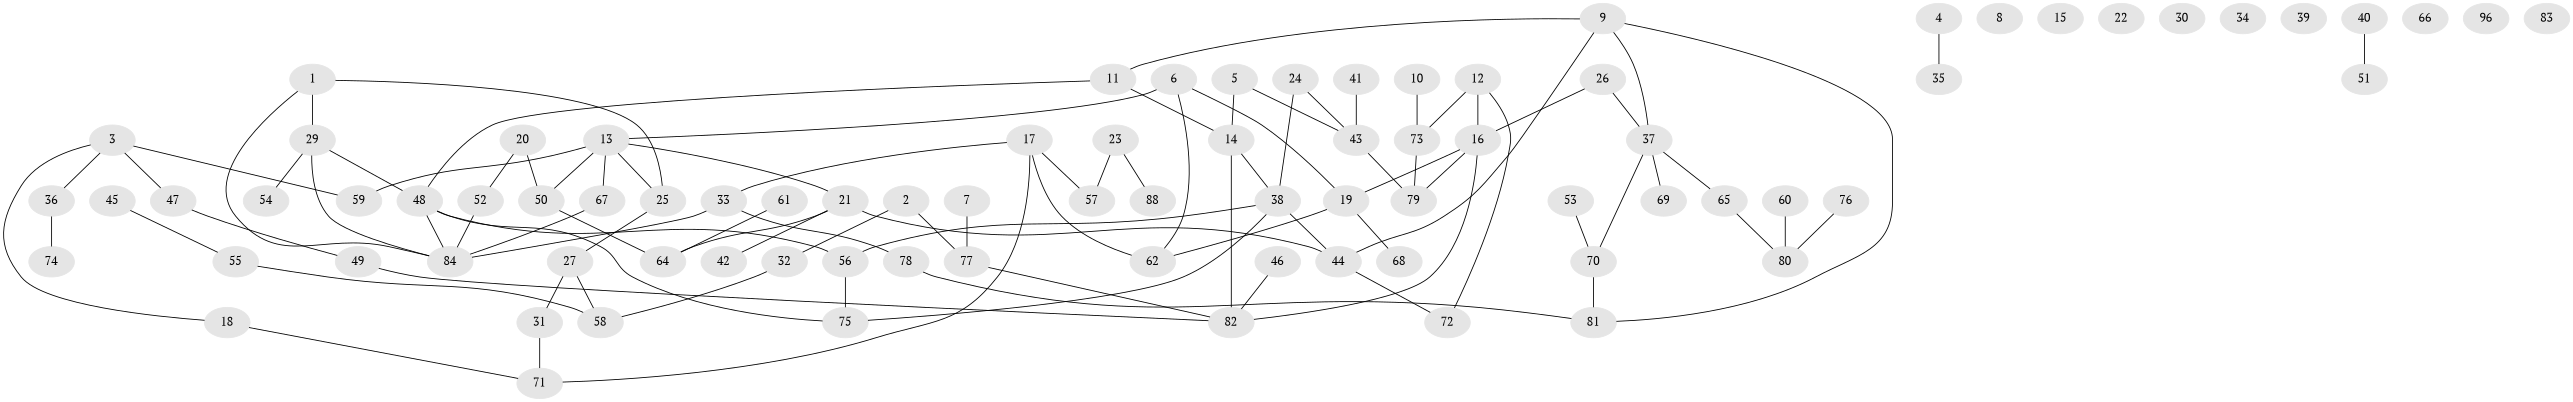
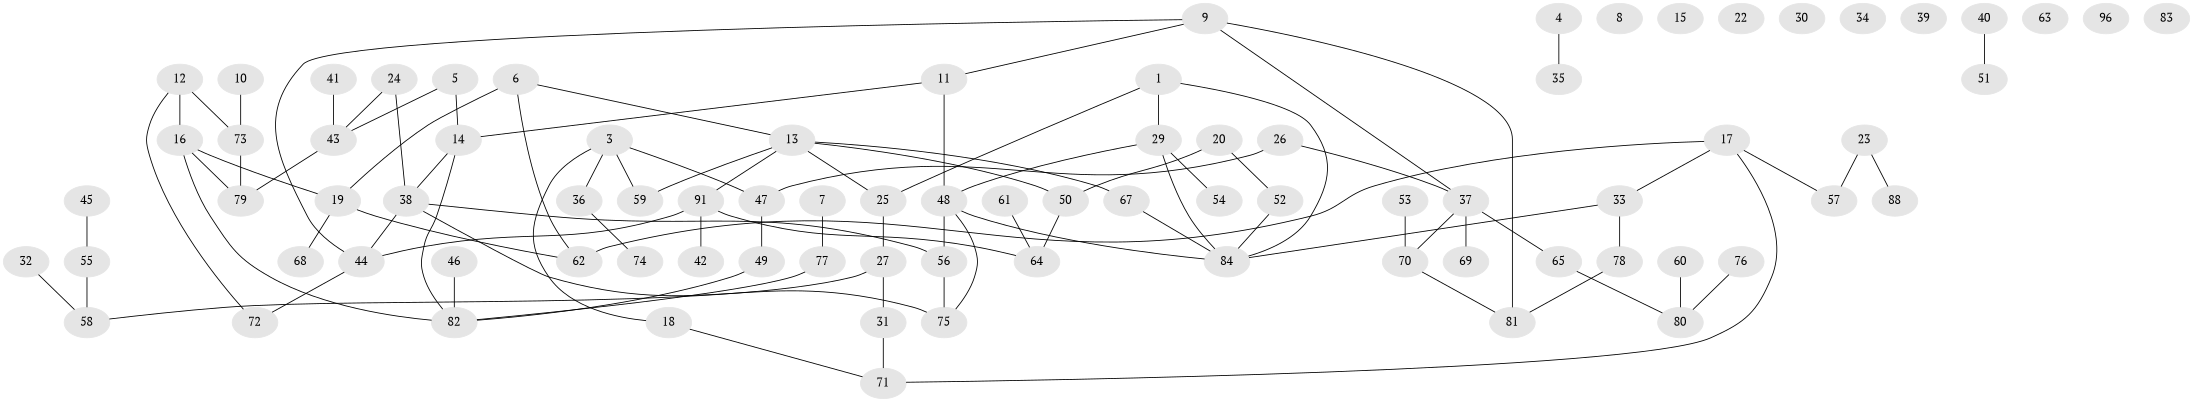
node "66": label "66" -> "63"
edge "26" -- "16": now "26" -- "47"
node "21": label "21" -> "91"
node "2": removed
